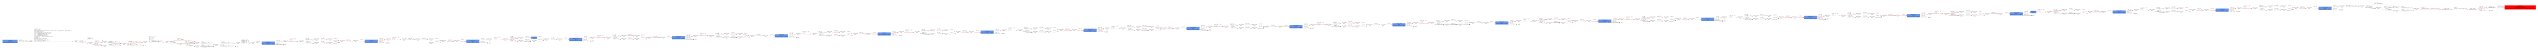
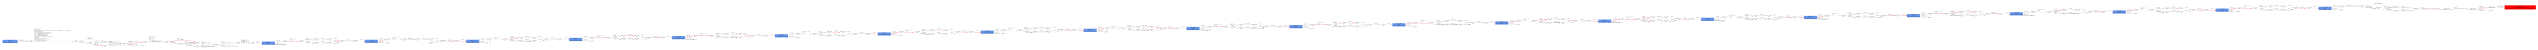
node "6660 @ N45 main": fillcolor cornflowerblue -> white
node "6232 @ N52 main": fillcolor cornflowerblue -> white
